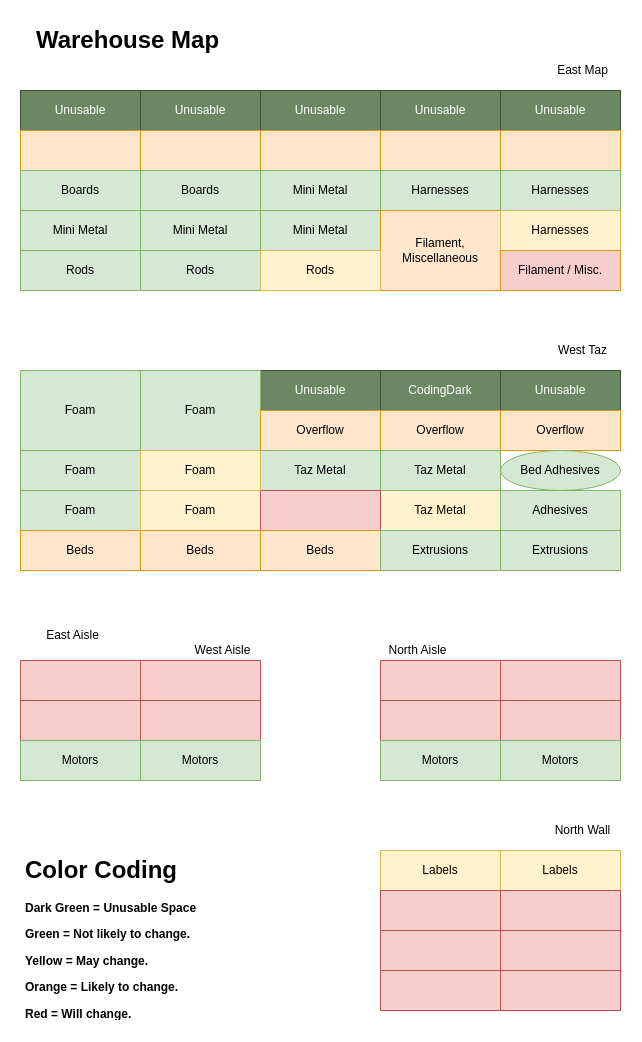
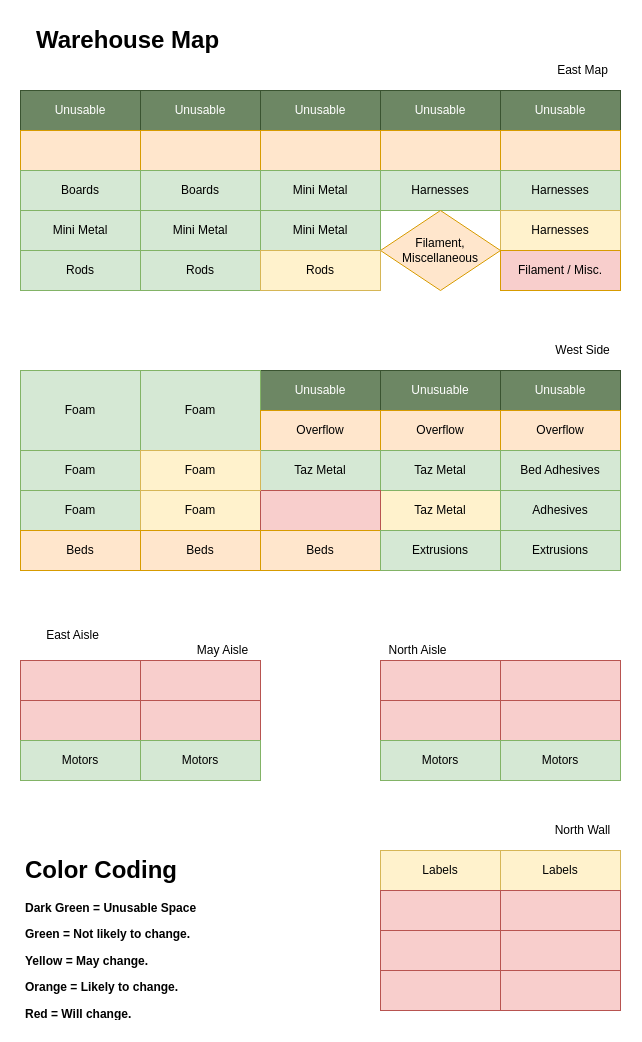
node "Filament, Miscellaneous": shape rectangle -> diamond
node "West Taz": label "West Taz" -> "West Side"
node "CodingDark": label "CodingDark" -> "Unusuable"
node "Bed Adhesives": shape ellipse -> rectangle
node "West Aisle": label "West Aisle" -> "May Aisle"
